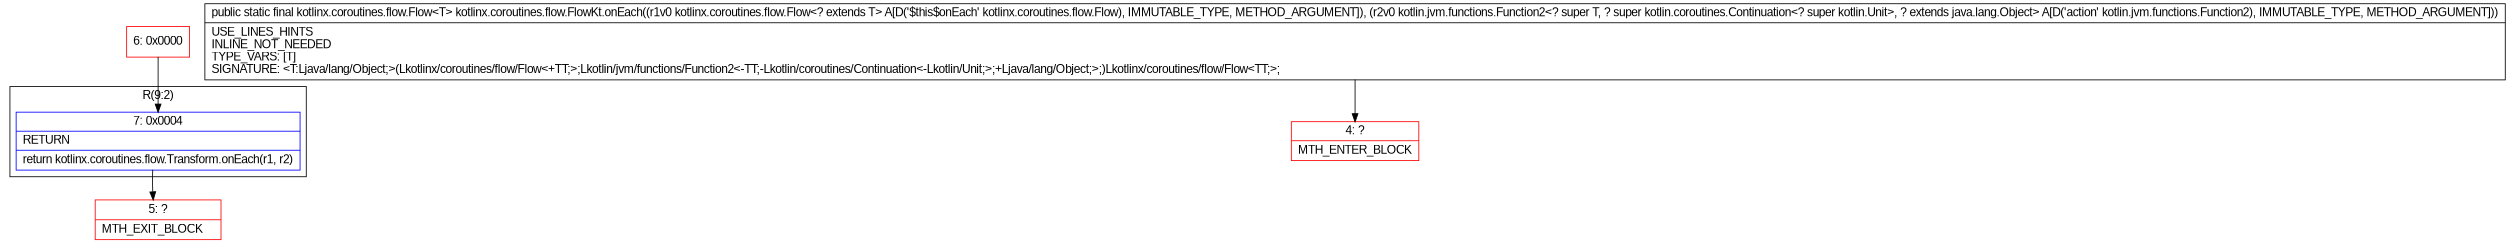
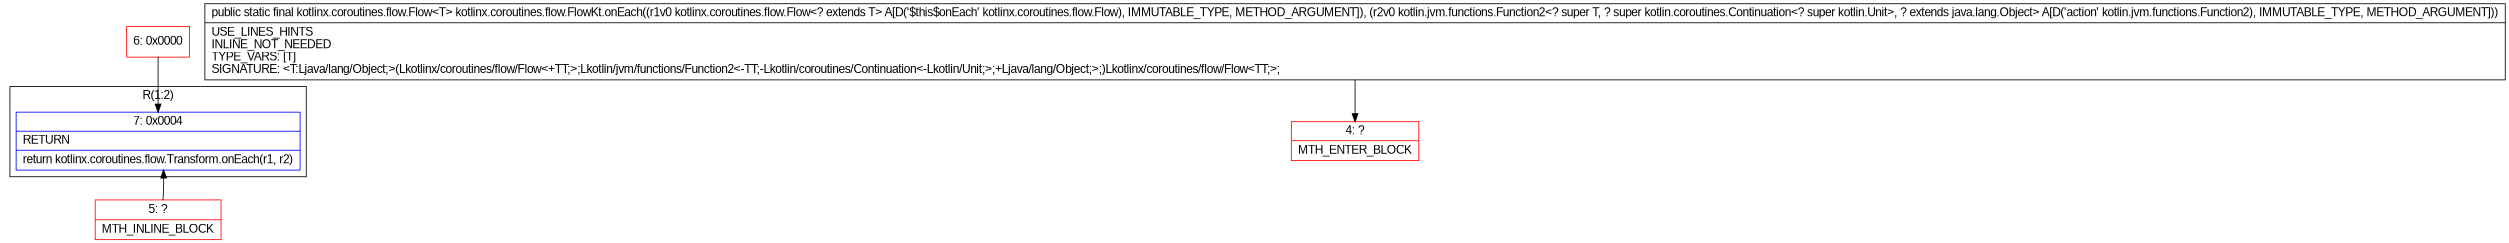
cluster "R(9:2)": label "R(9:2)" -> "R(1:2)"
edge "7: 0x0004" -> "5: ?": reversed
node "5: ?": text "MTH_EXIT_BLOCK" -> "MTH_INLINE_BLOCK"
